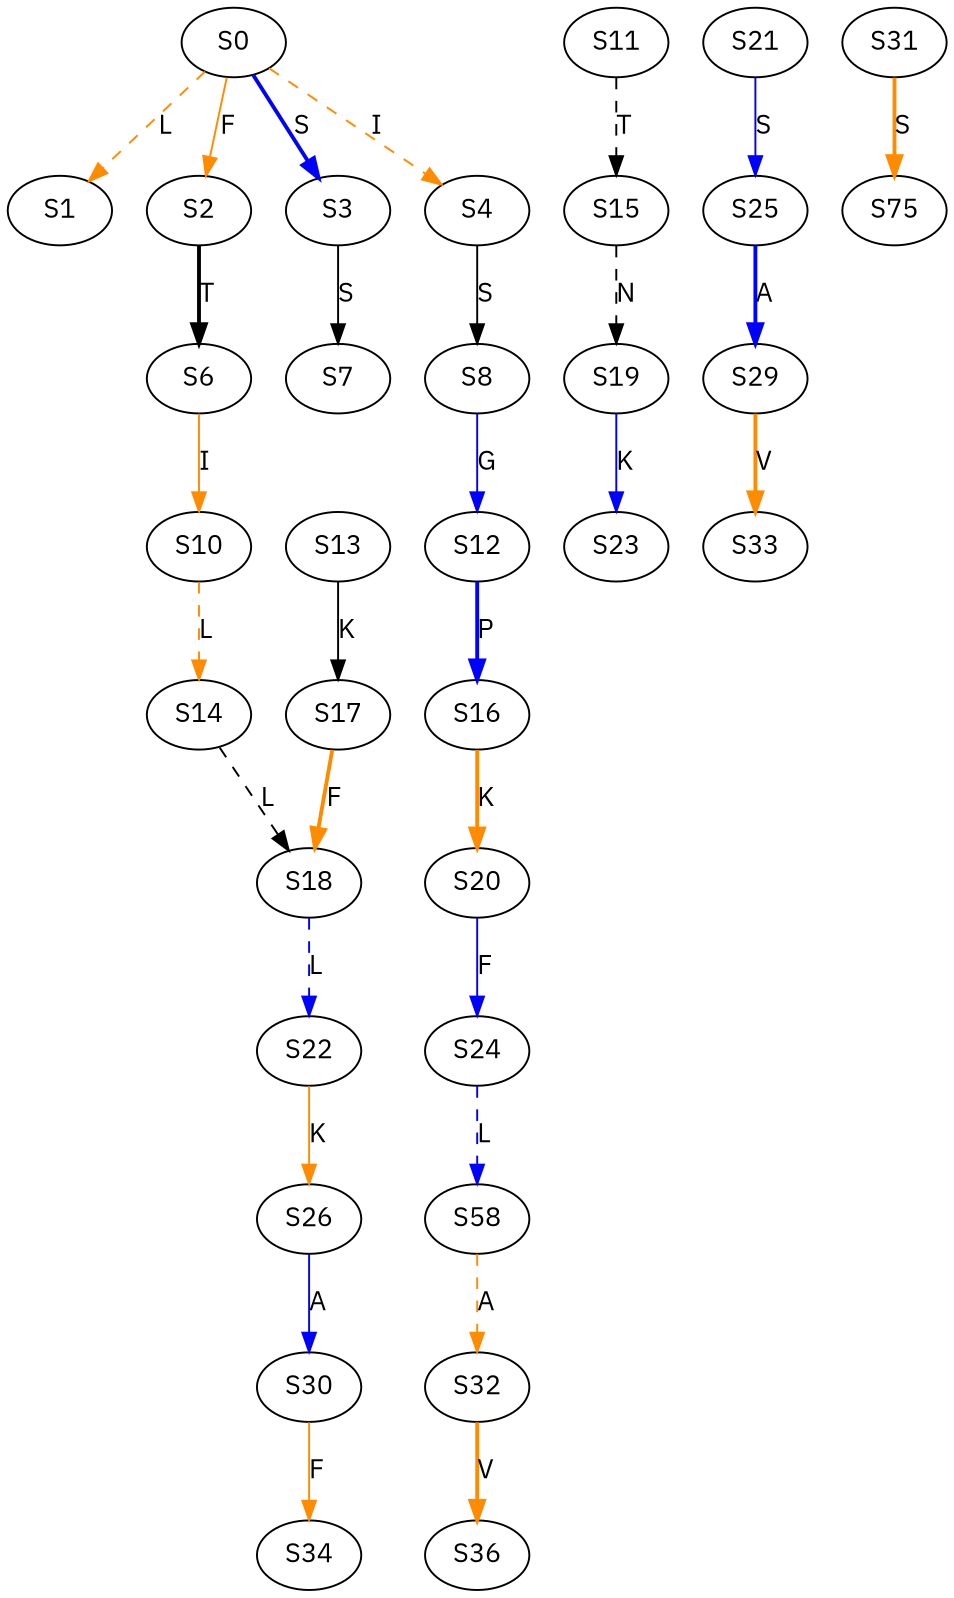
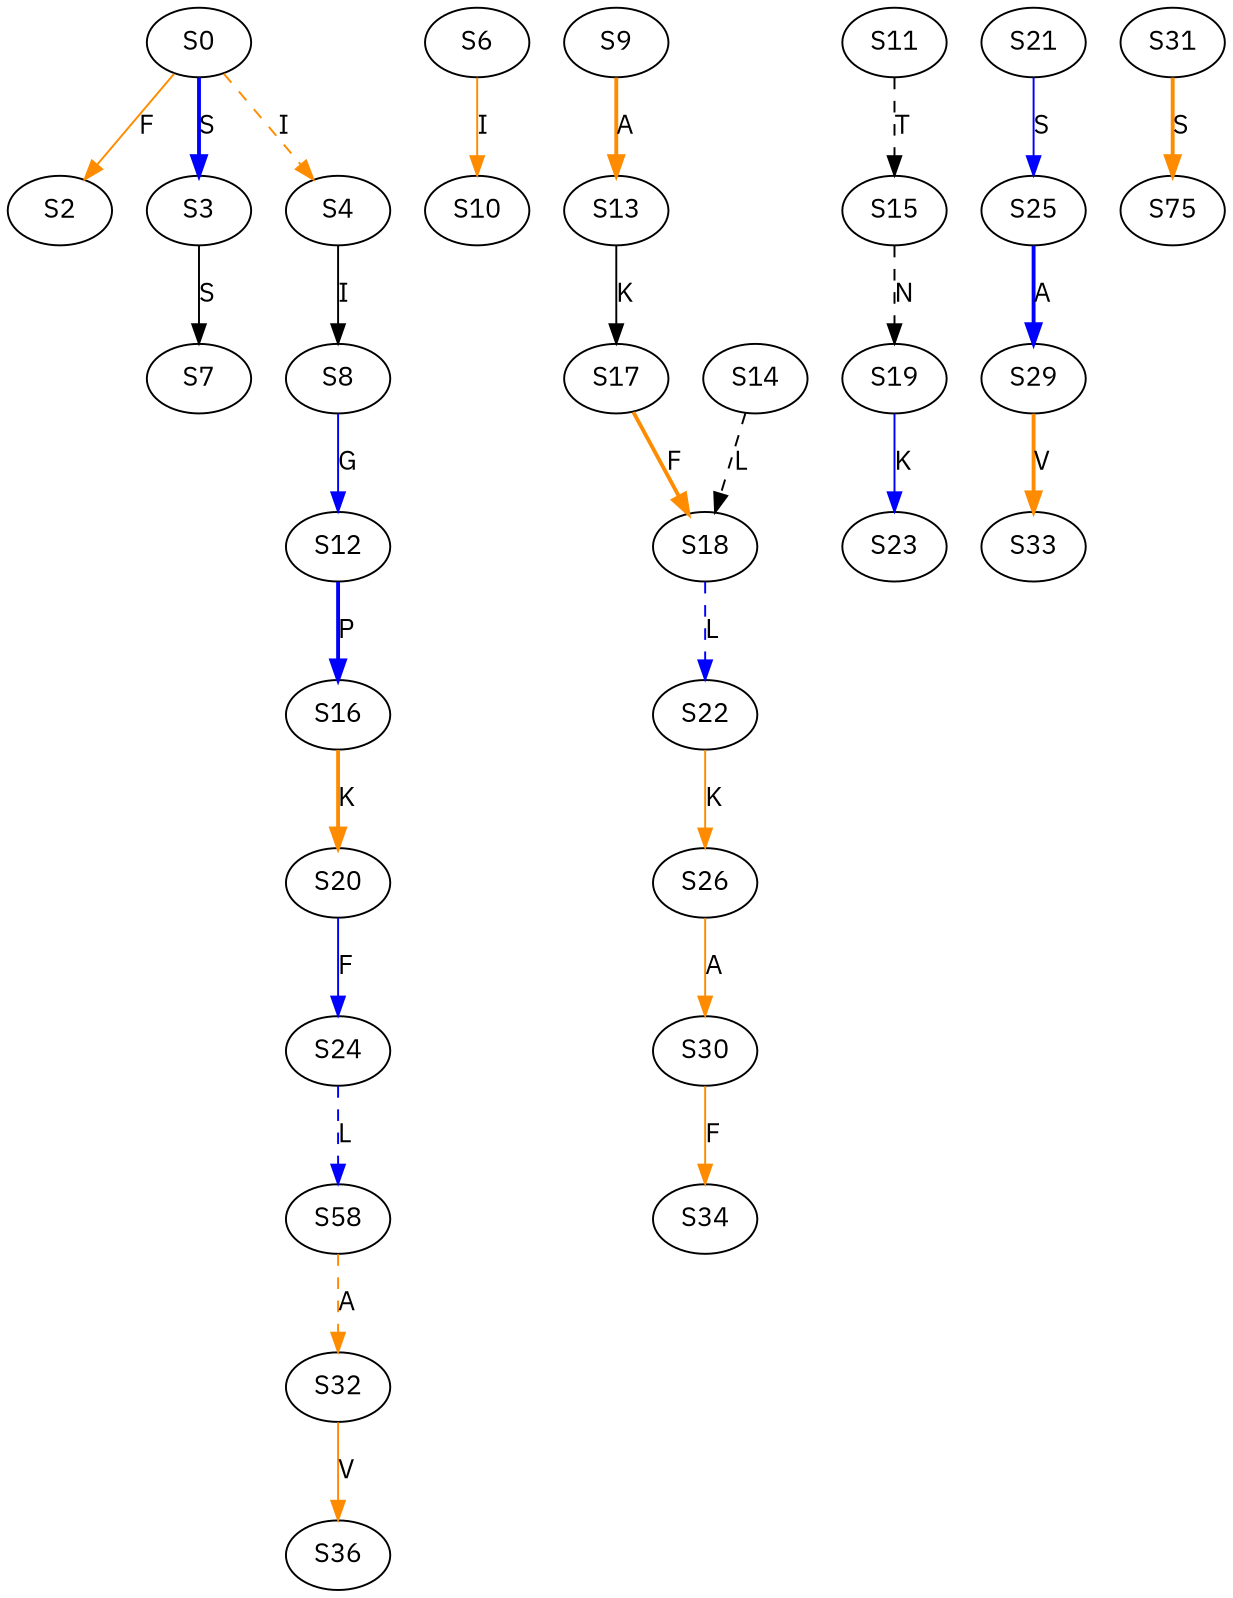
node "S9": added
node "S1": removed
edge "S2" -> "S6": removed, label "T"
edge "S4" -> "S8": label "S" -> "I"
edge "S10" -> "S14": removed, label "L"
edge "S26" -> "S30": color blue -> darkorange
edge "S32" -> "S36": style bold -> solid
